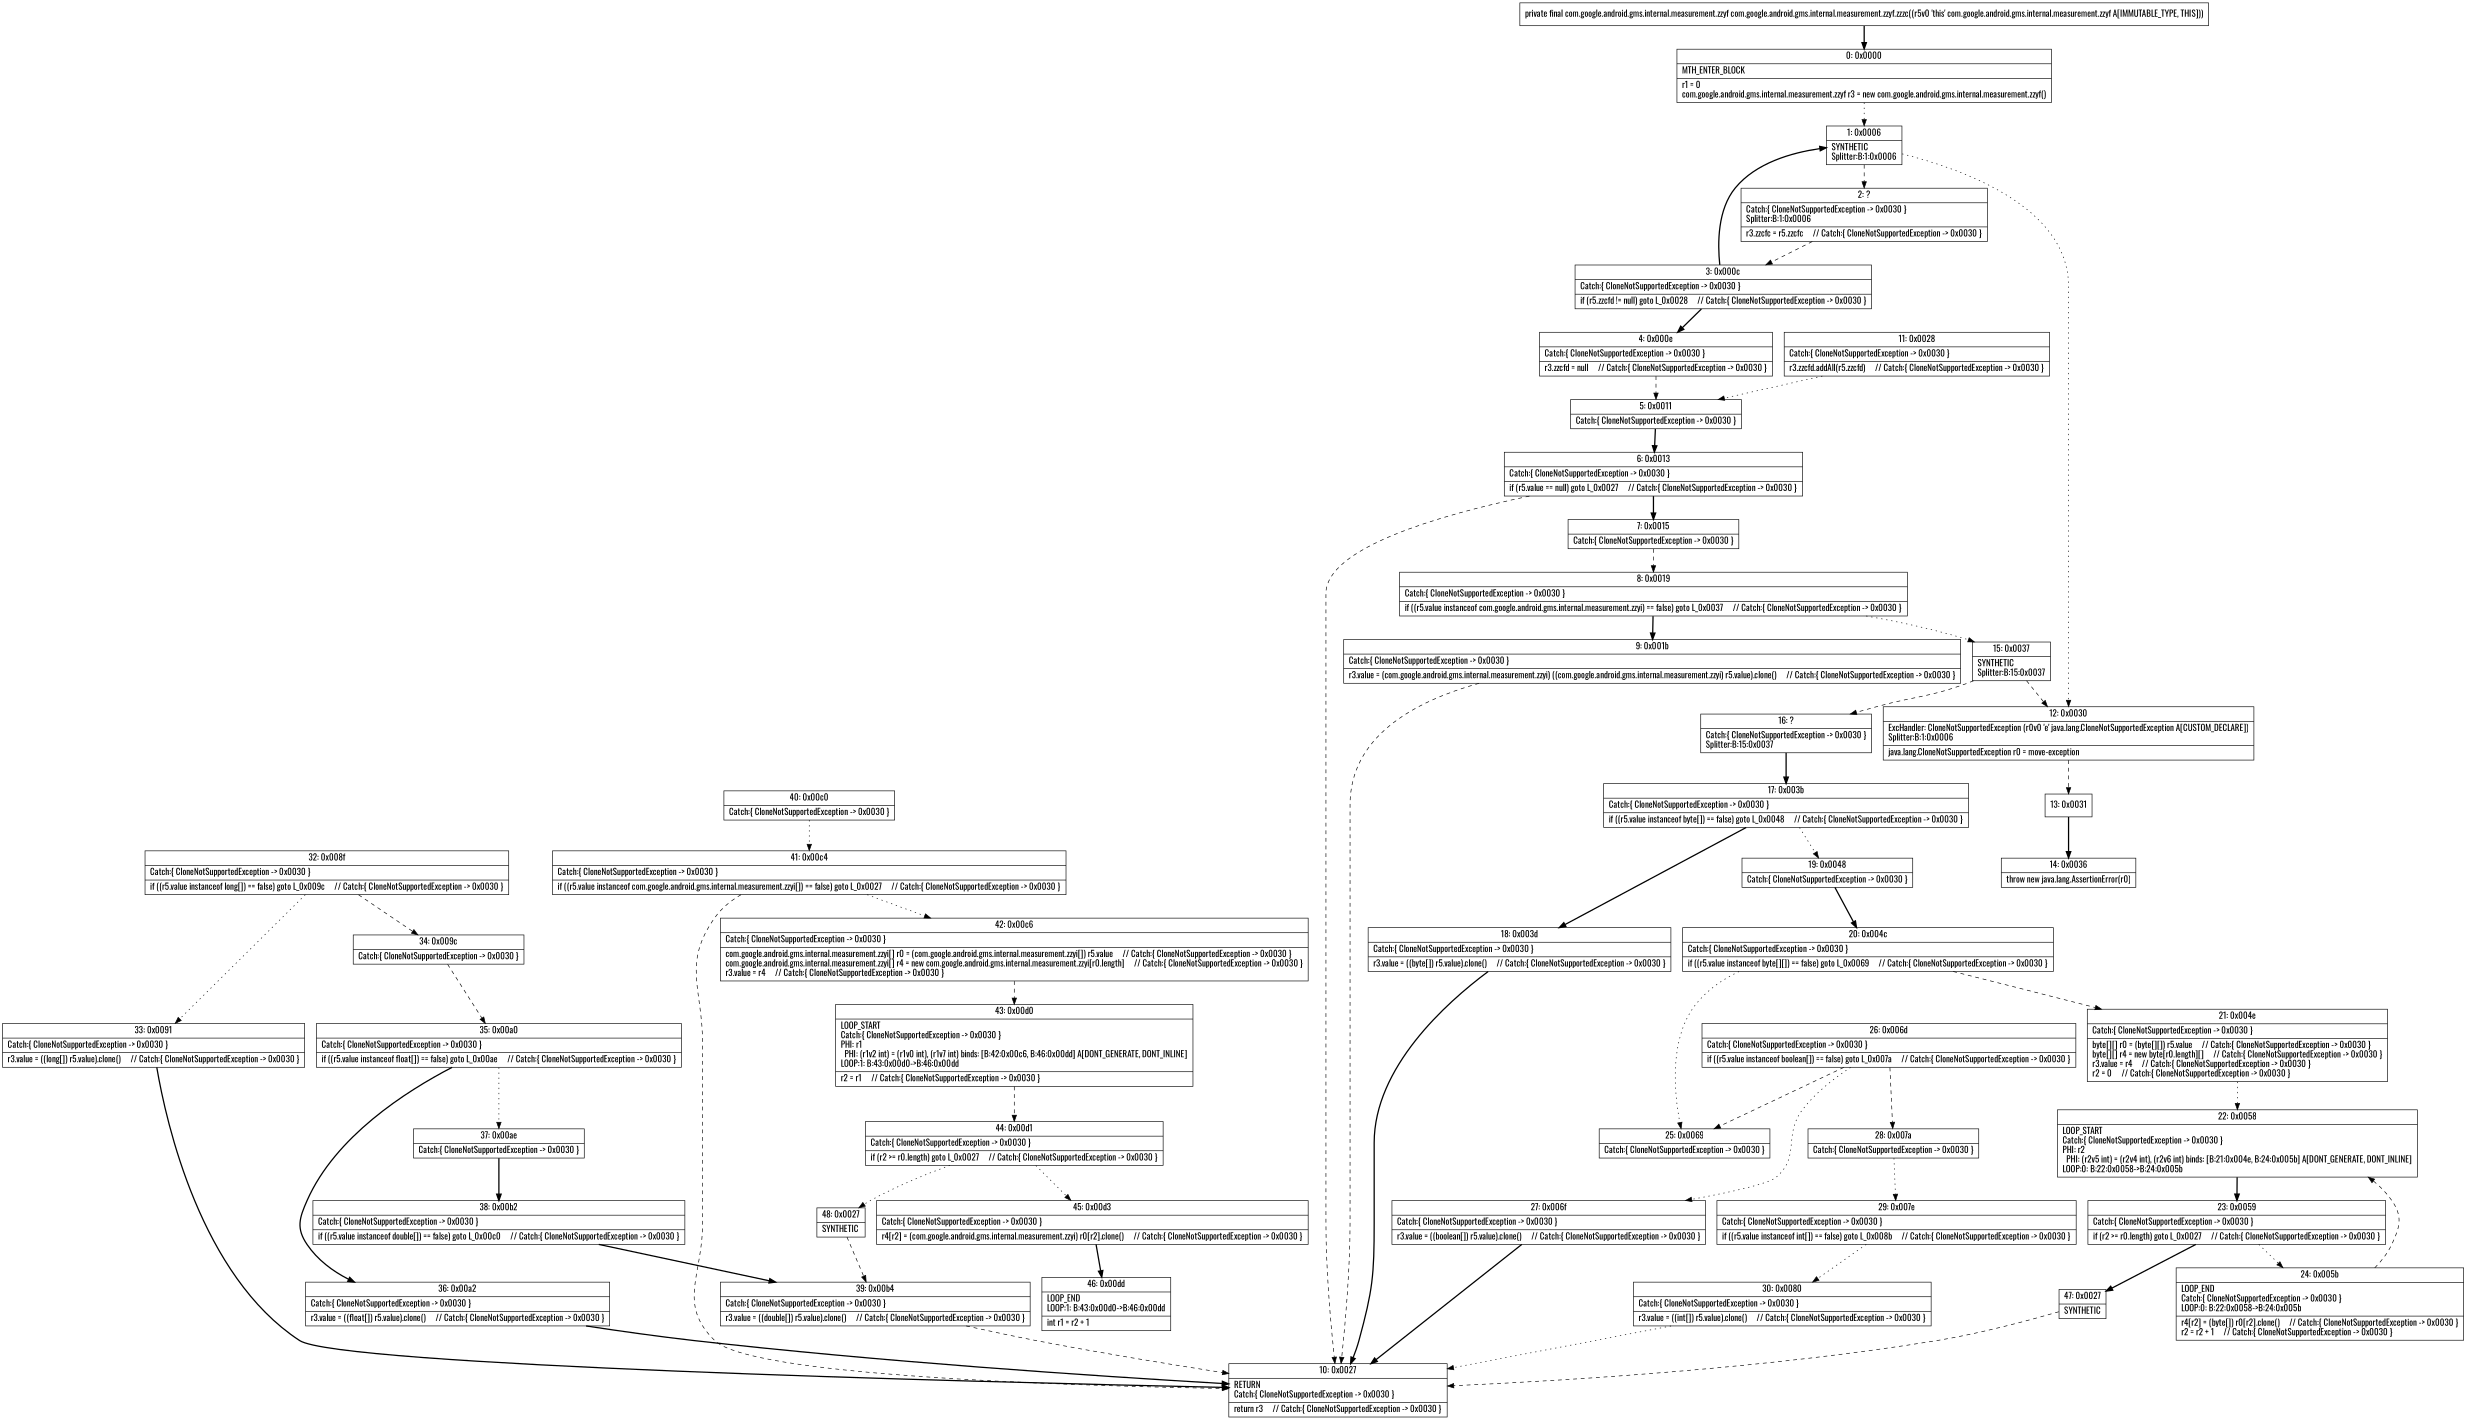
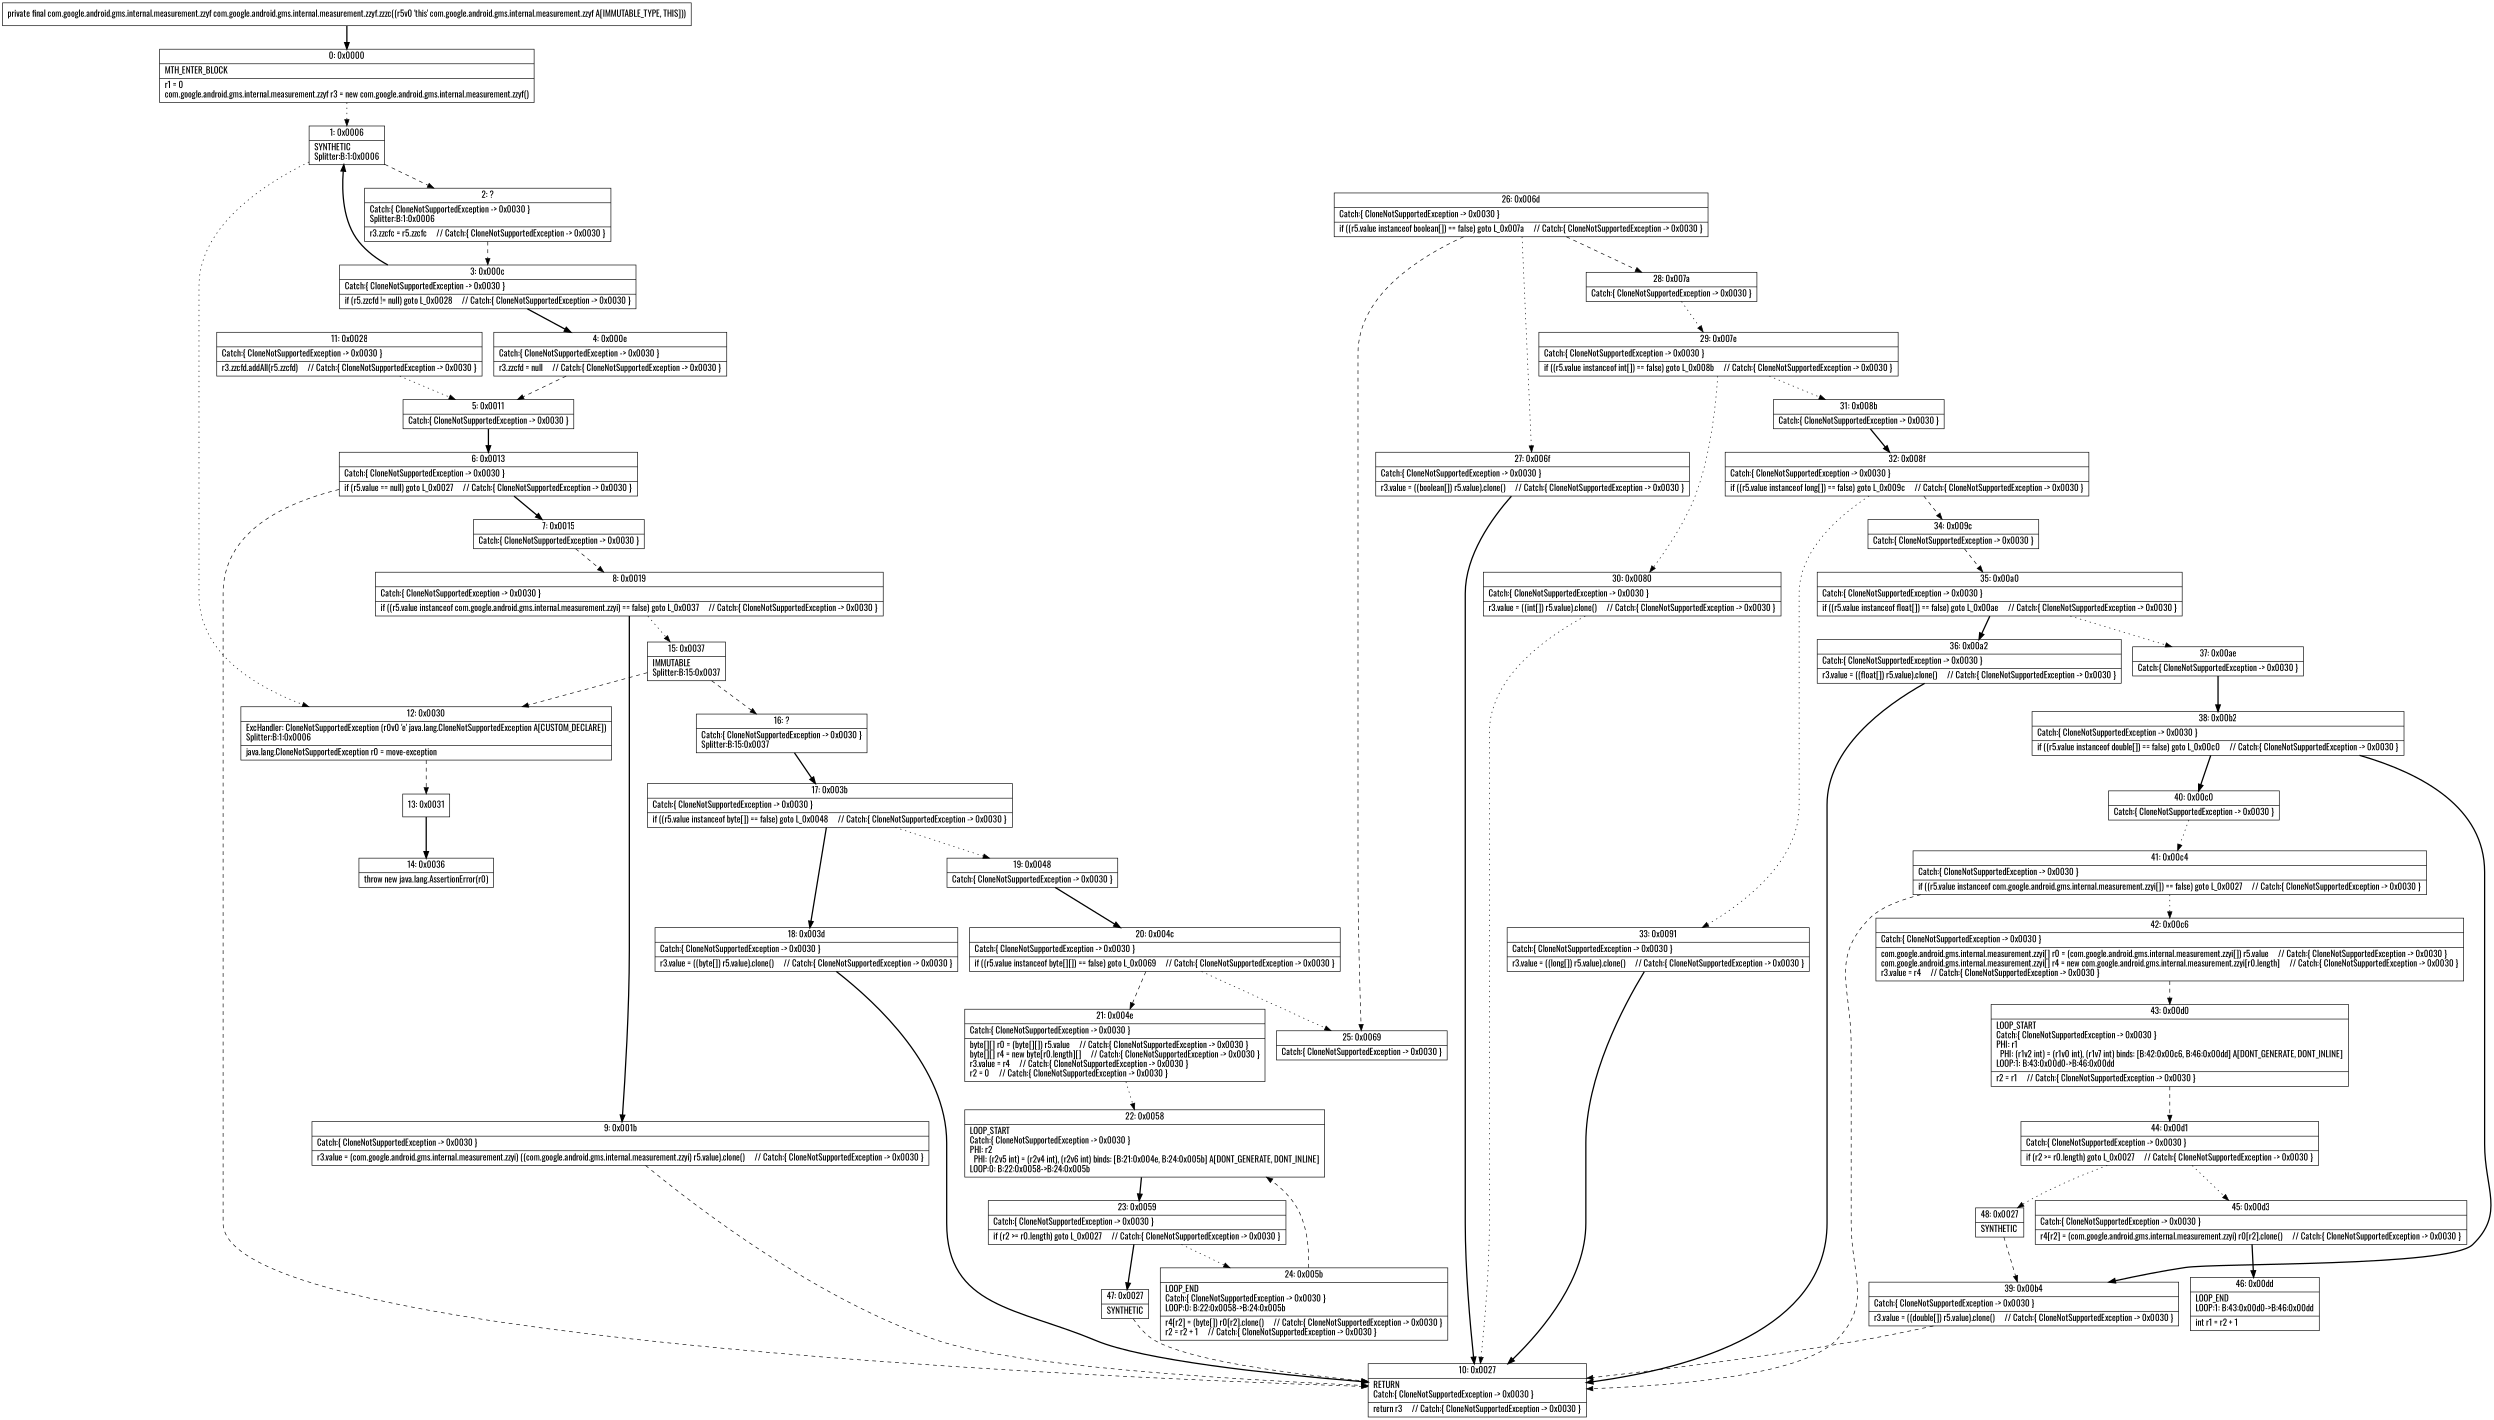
node "31: 0x008b": added
node "15: 0x0037": text "SYNTHETIC" -> "IMMUTABLE"
edge "38: 0x00b2" -> "40: 0x00c0": added
